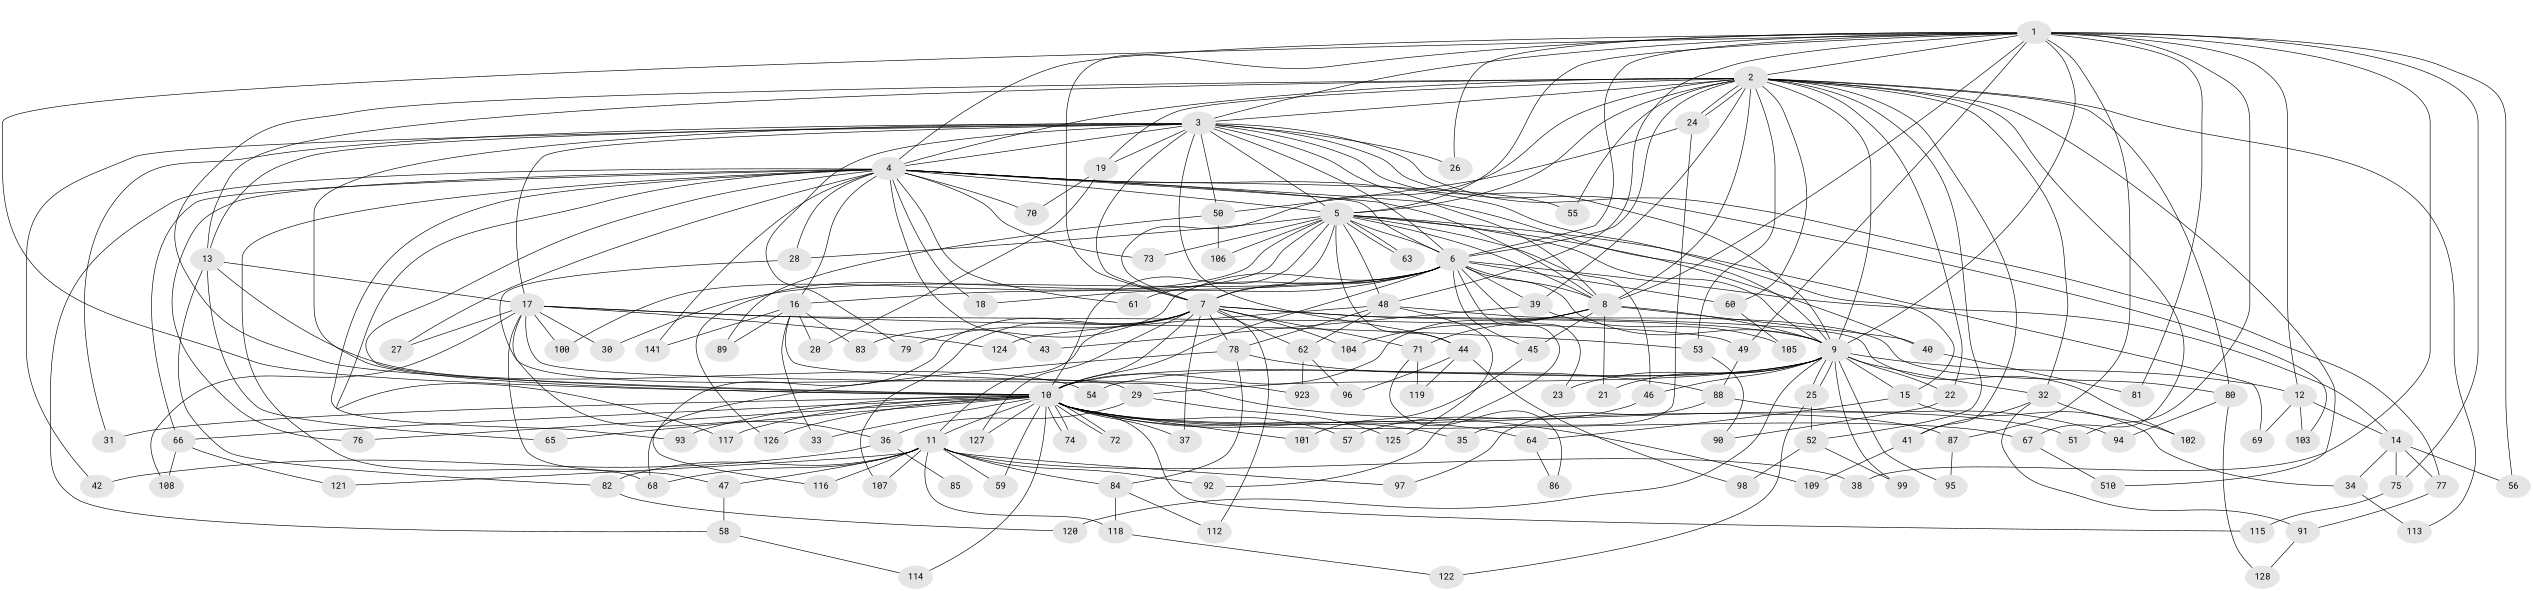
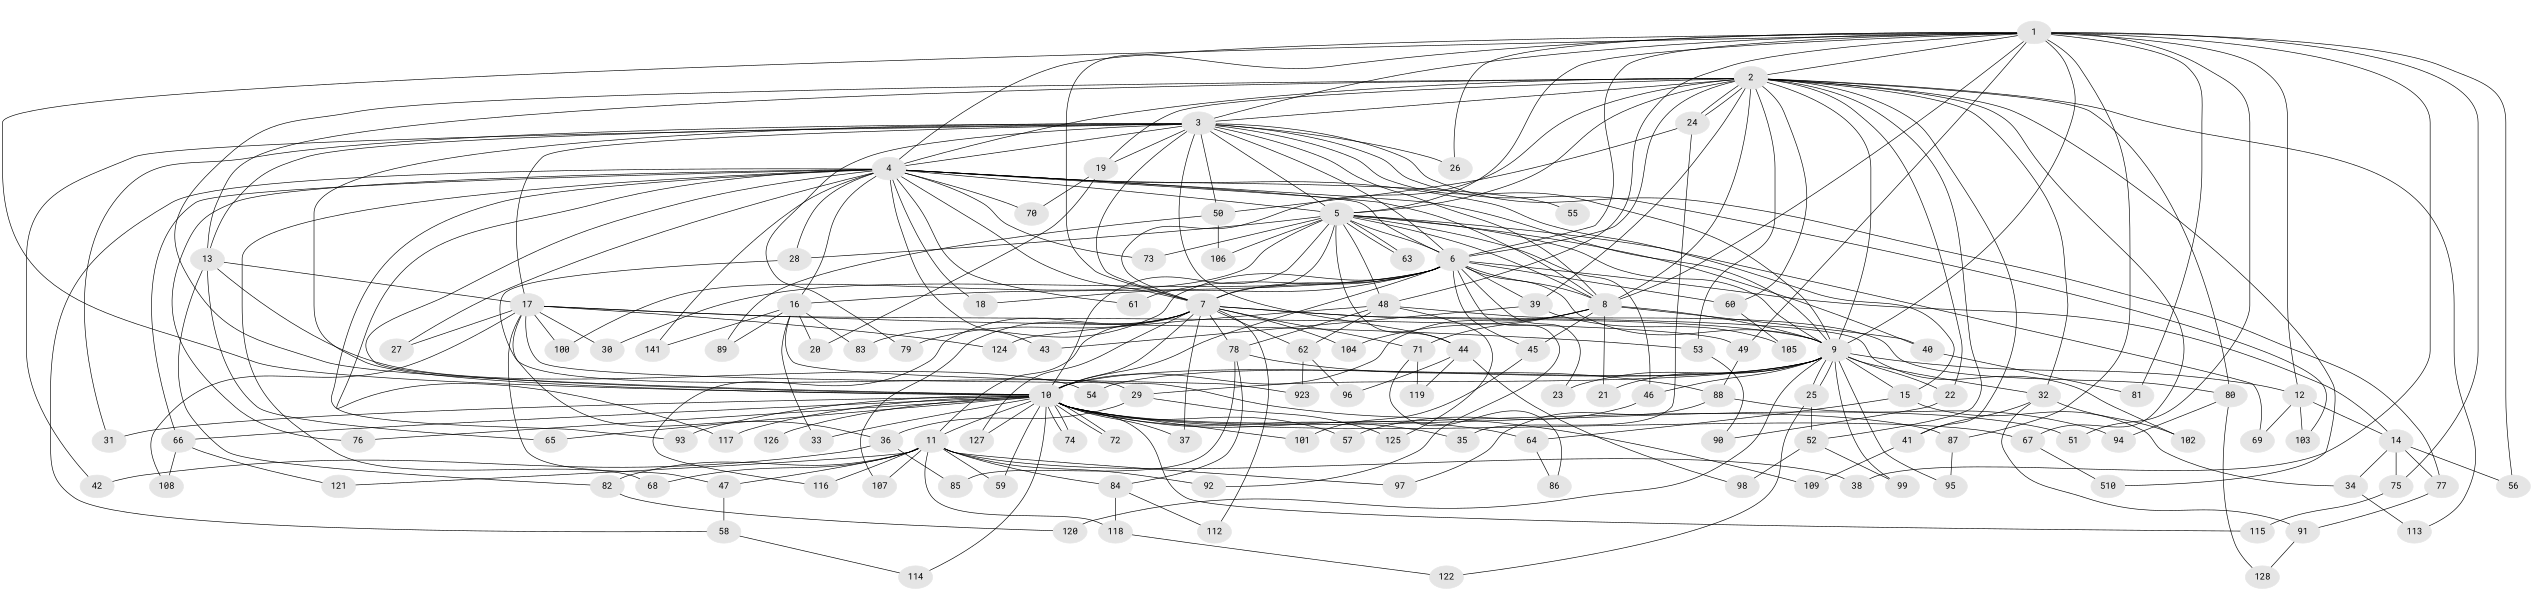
edge "2" -- "55": removed
edge "4" -- "7": added
edge "5" -- "126": removed
edge "78" -- "68": now "78" -- "85"
